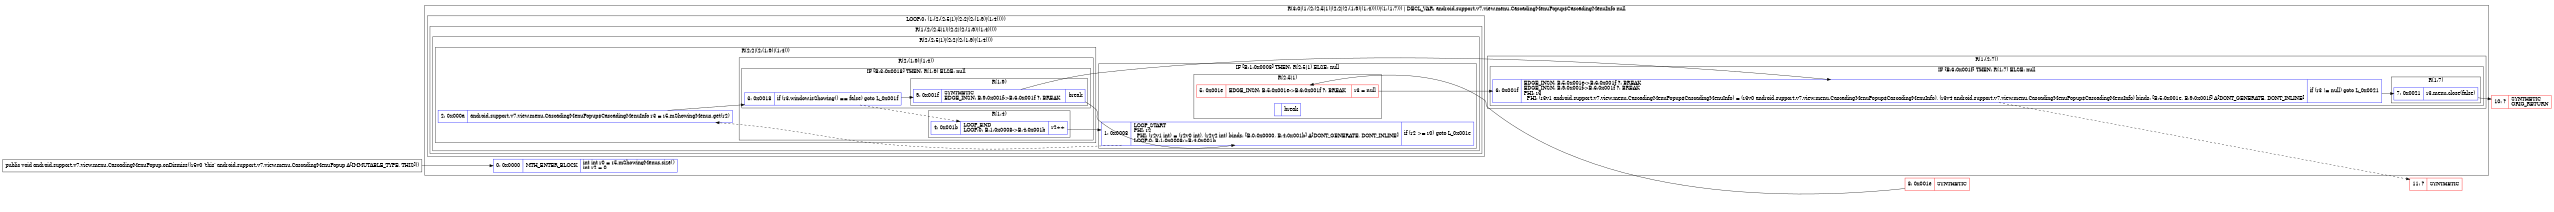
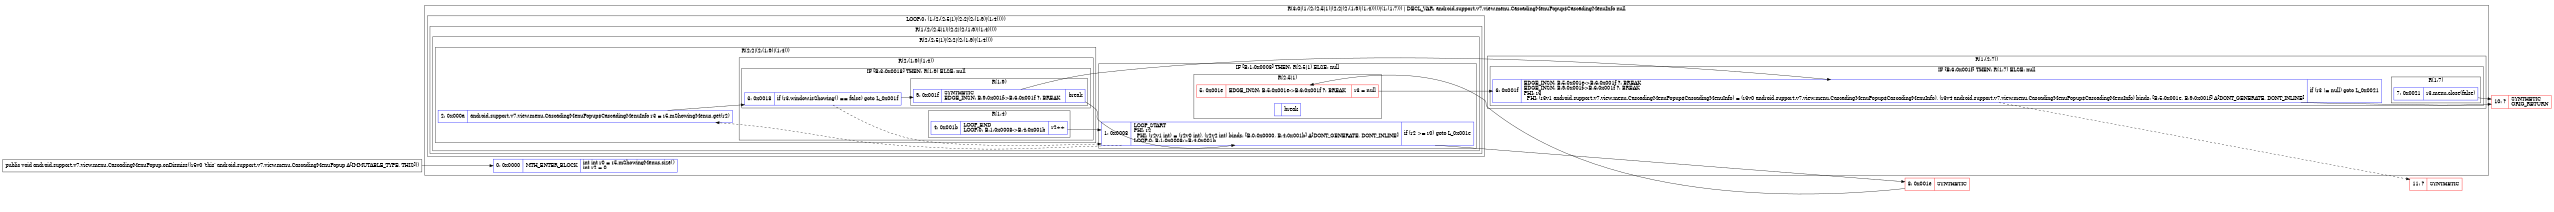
edge "6: 0x001f" -> "7: 0x0021": now "6: 0x001f" -> "10: ?"
edge "3: 0x0018" -> "4: 0x001b": now "3: 0x0018" -> "1: 0x0008"
edge "1: 0x0008" -> "8: 0x001e": added
